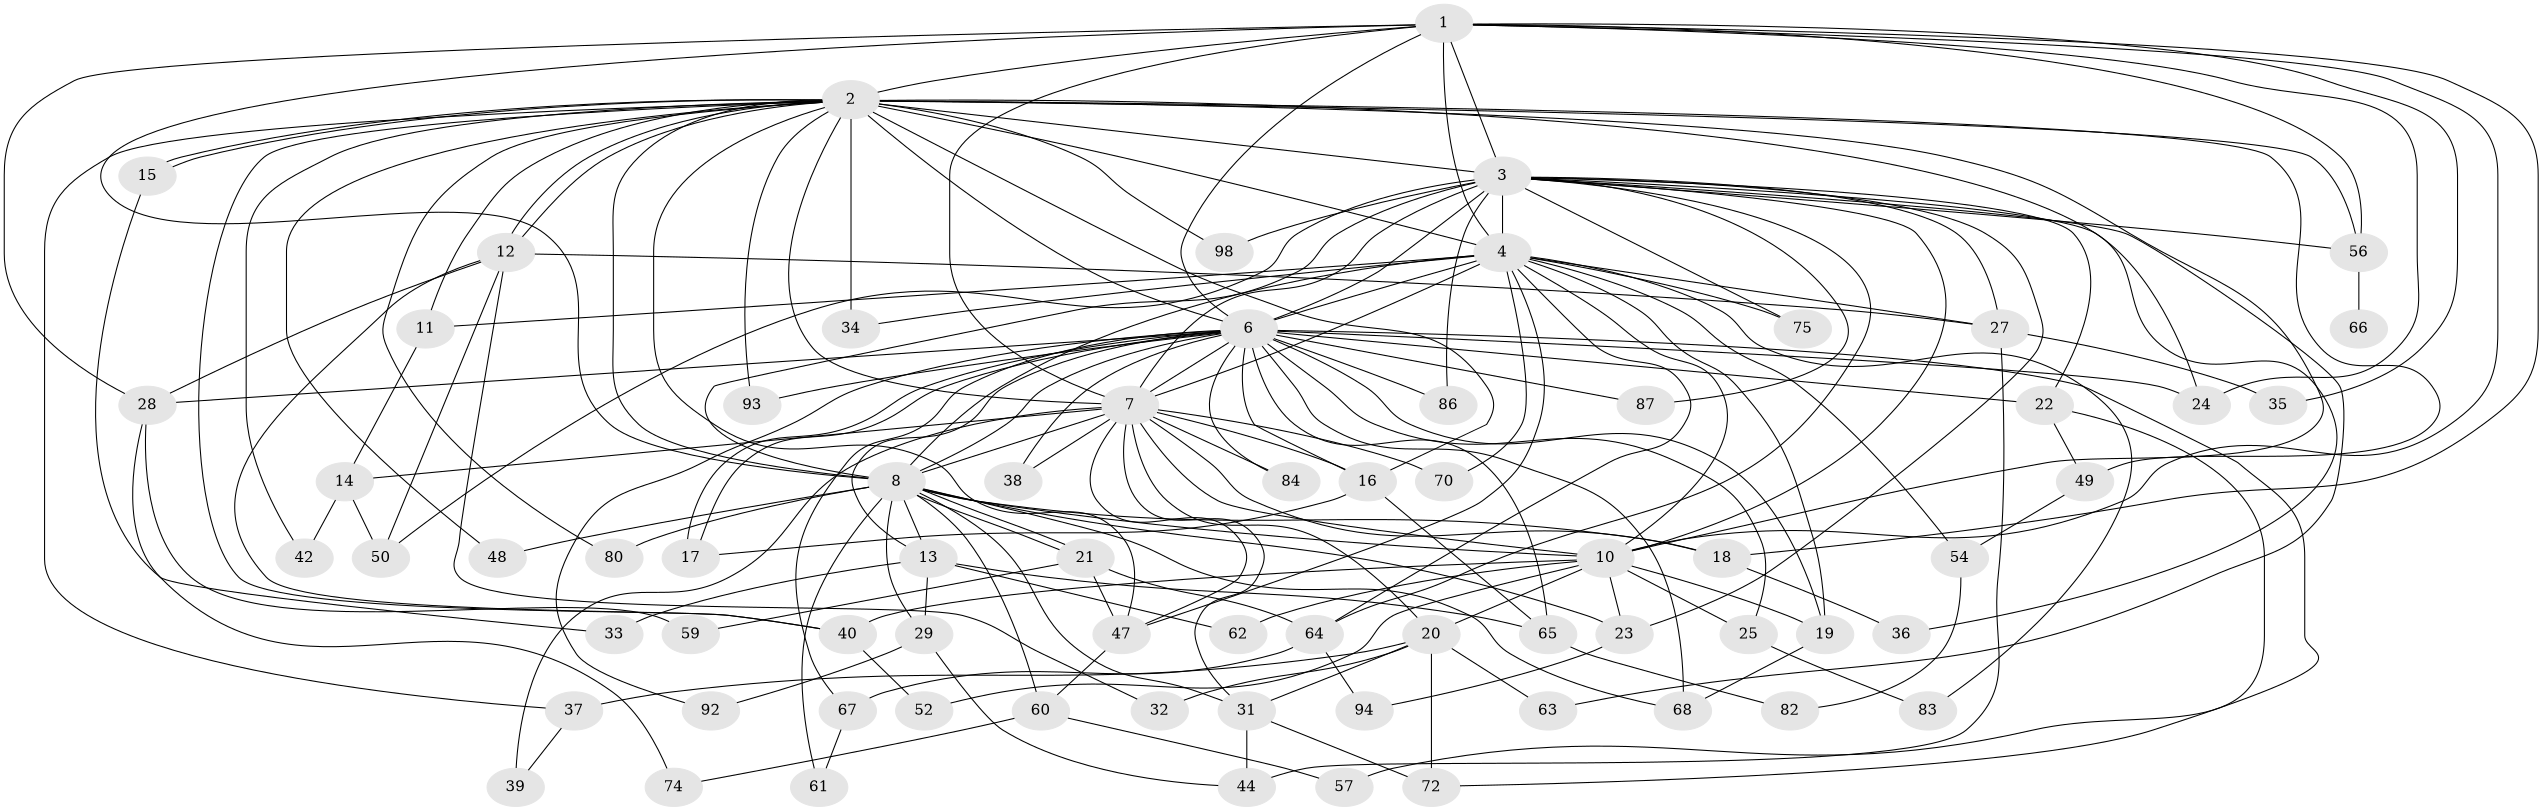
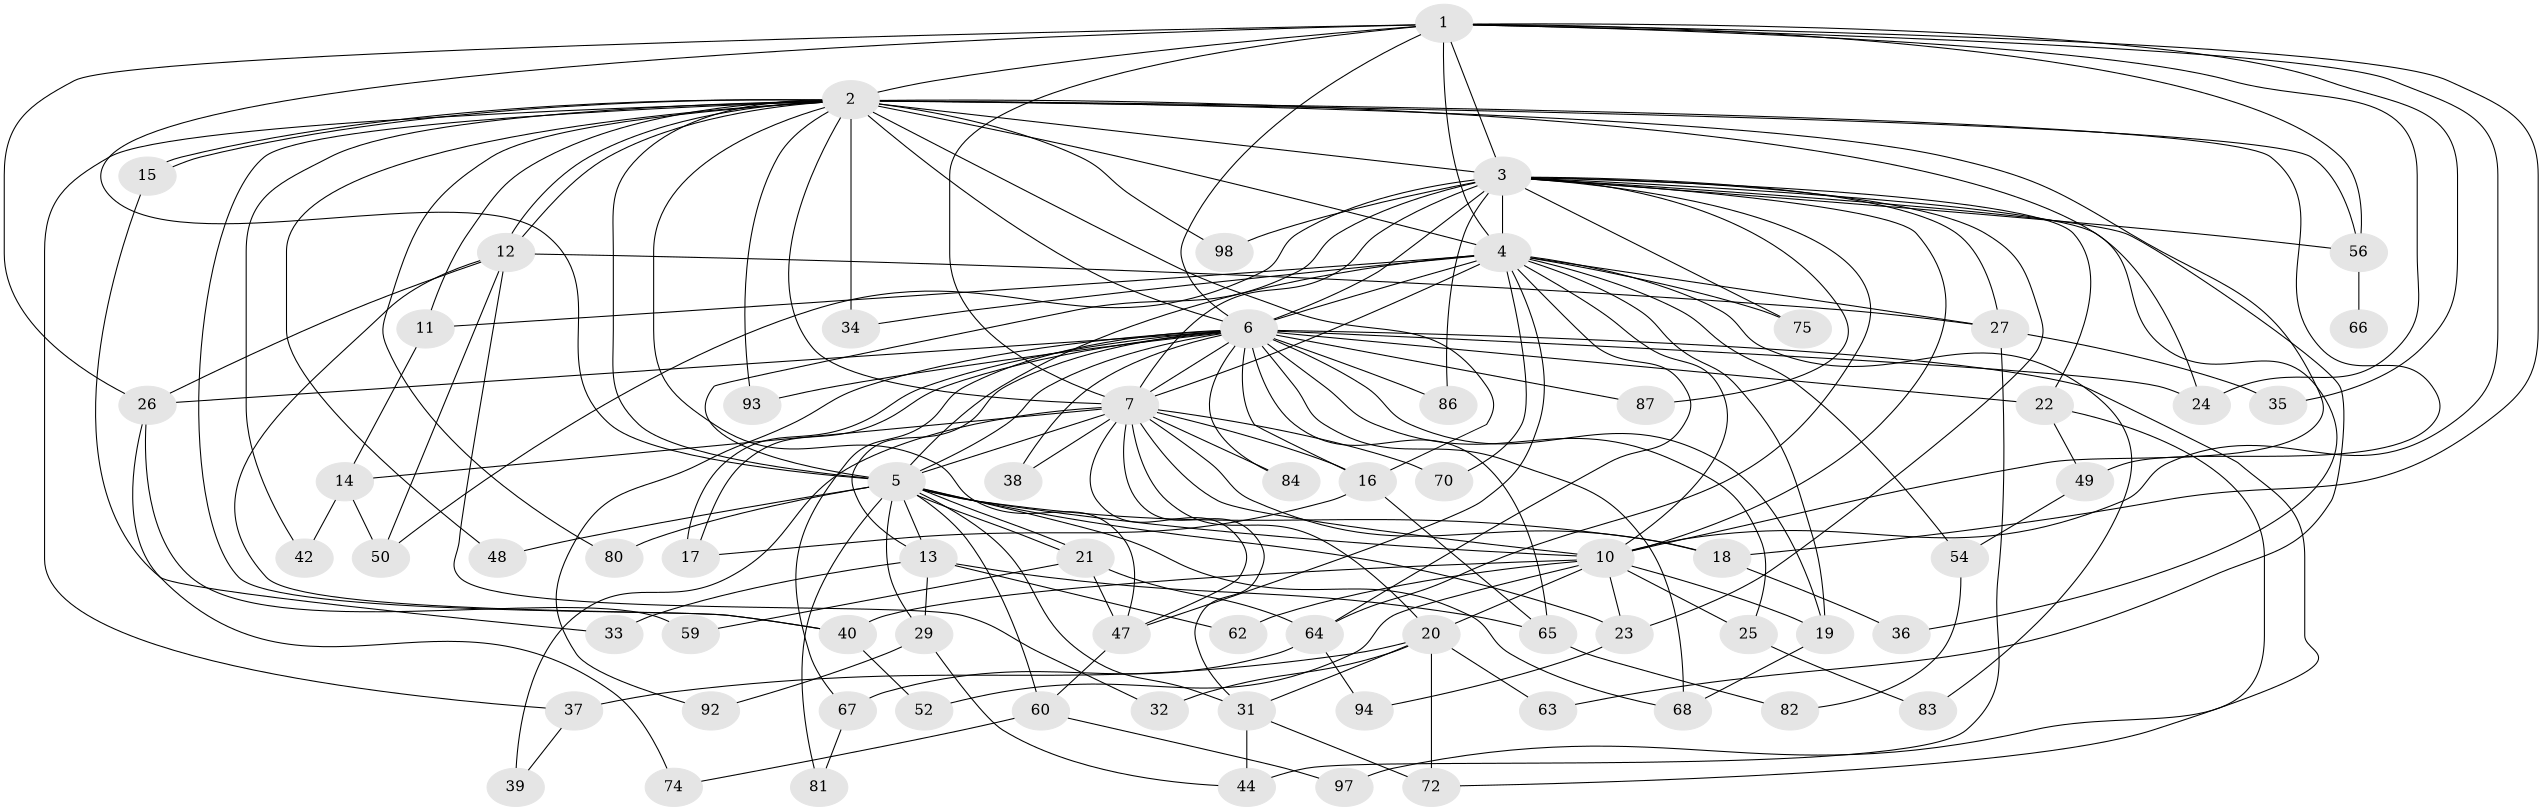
node "28": label "28" -> "26"
node "8": label "8" -> "5"
node "61": label "61" -> "81"
node "57": label "57" -> "97"
